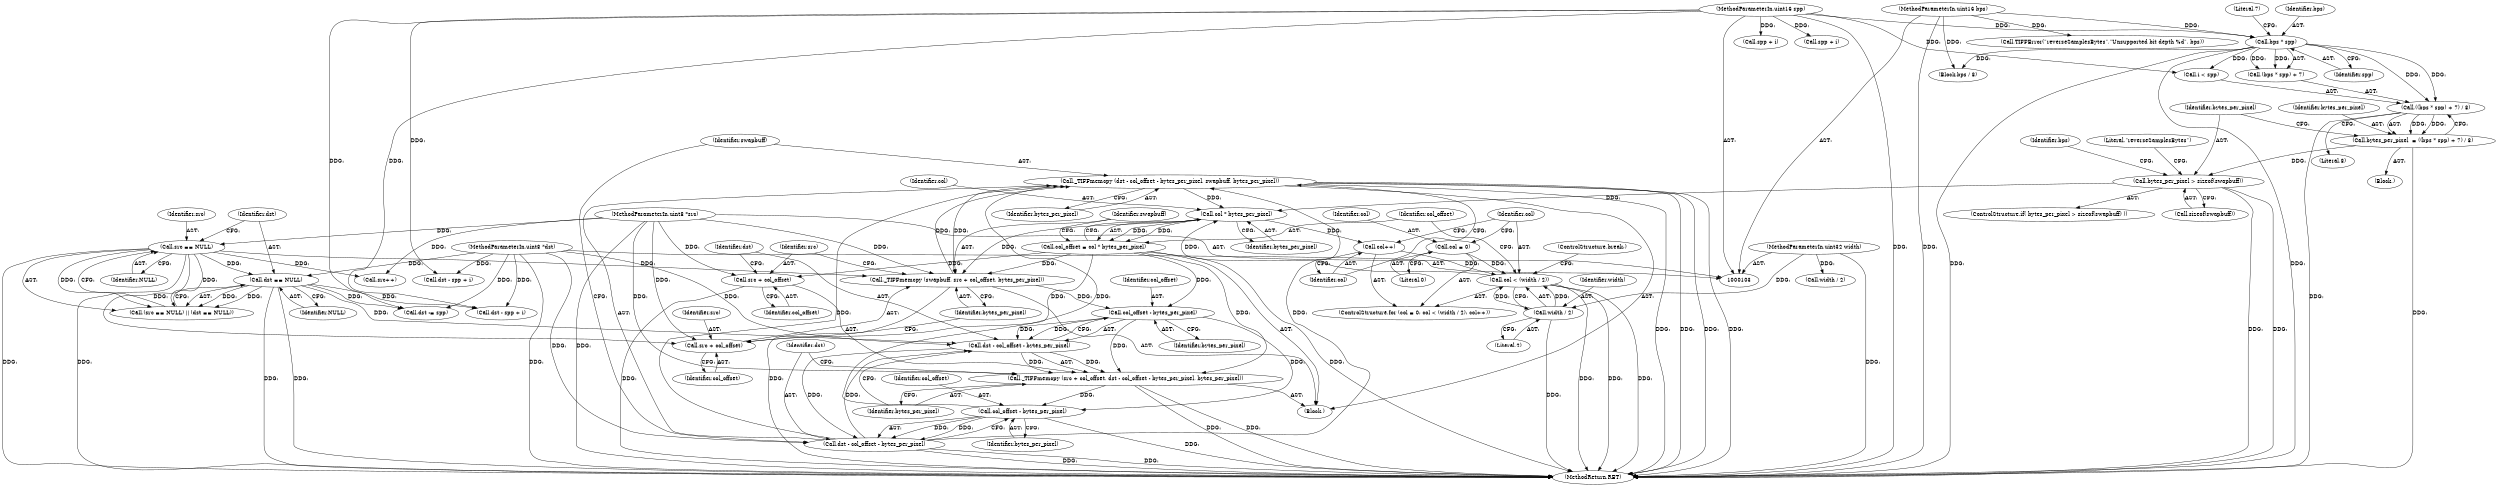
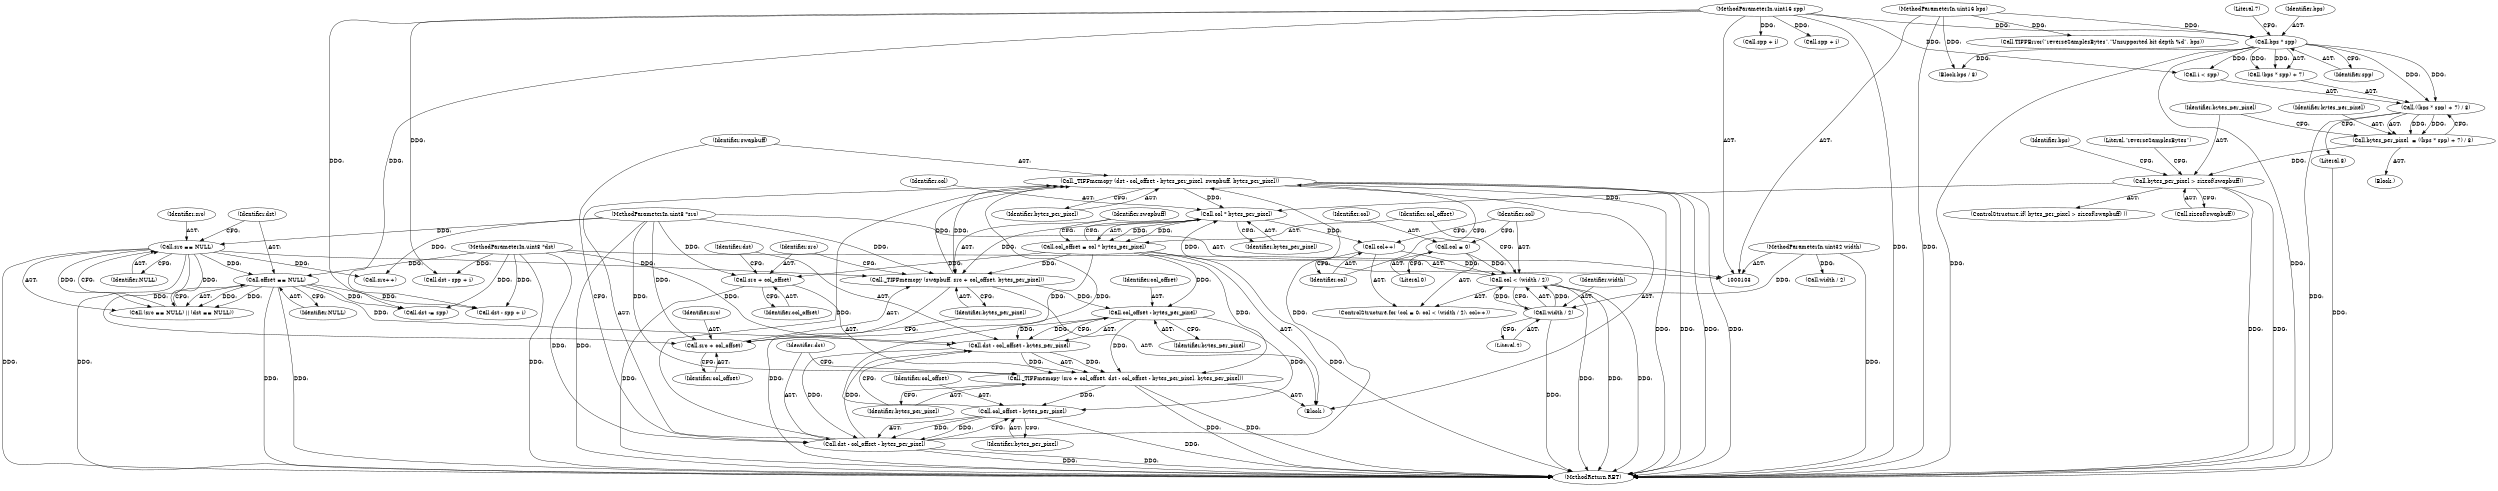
node "(ControlStructure,break;)": removed
node "(Call,dst == NULL)": label "(Call,dst == NULL)" -> "(Call,offset == NULL)"
edge "(Call,bytes_per_pixel  = ((bps * spp) + 7) / 8)" -> "(MethodReturn,RET)": now "(Literal,8)" -> "(MethodReturn,RET)"
